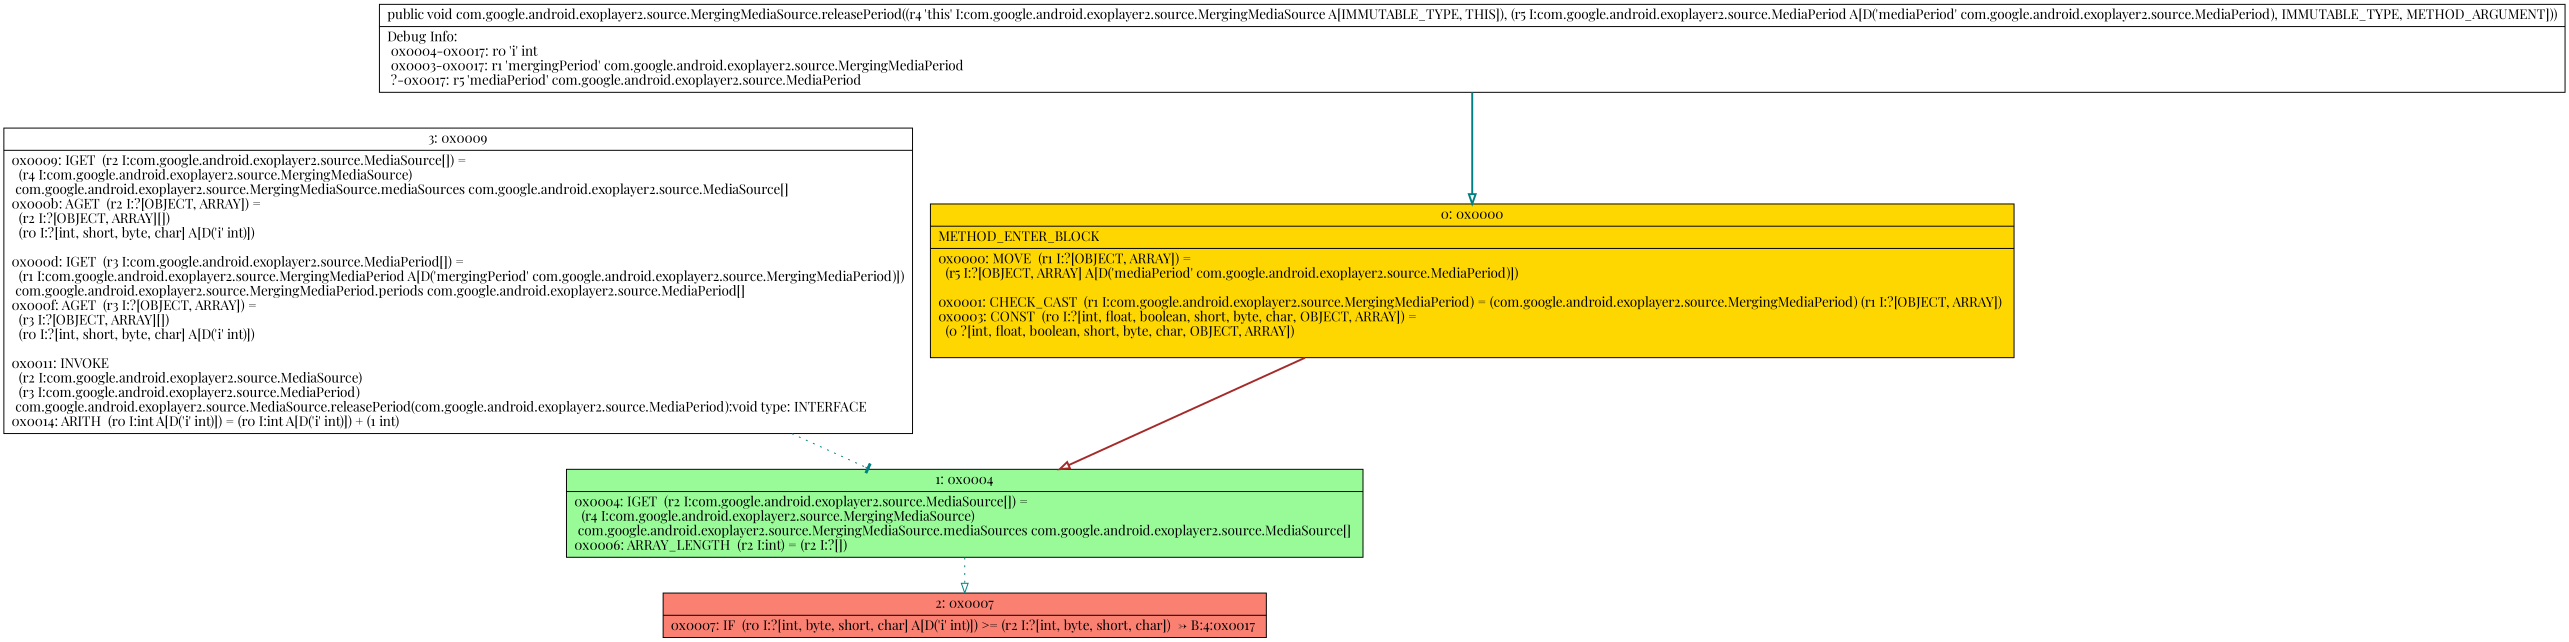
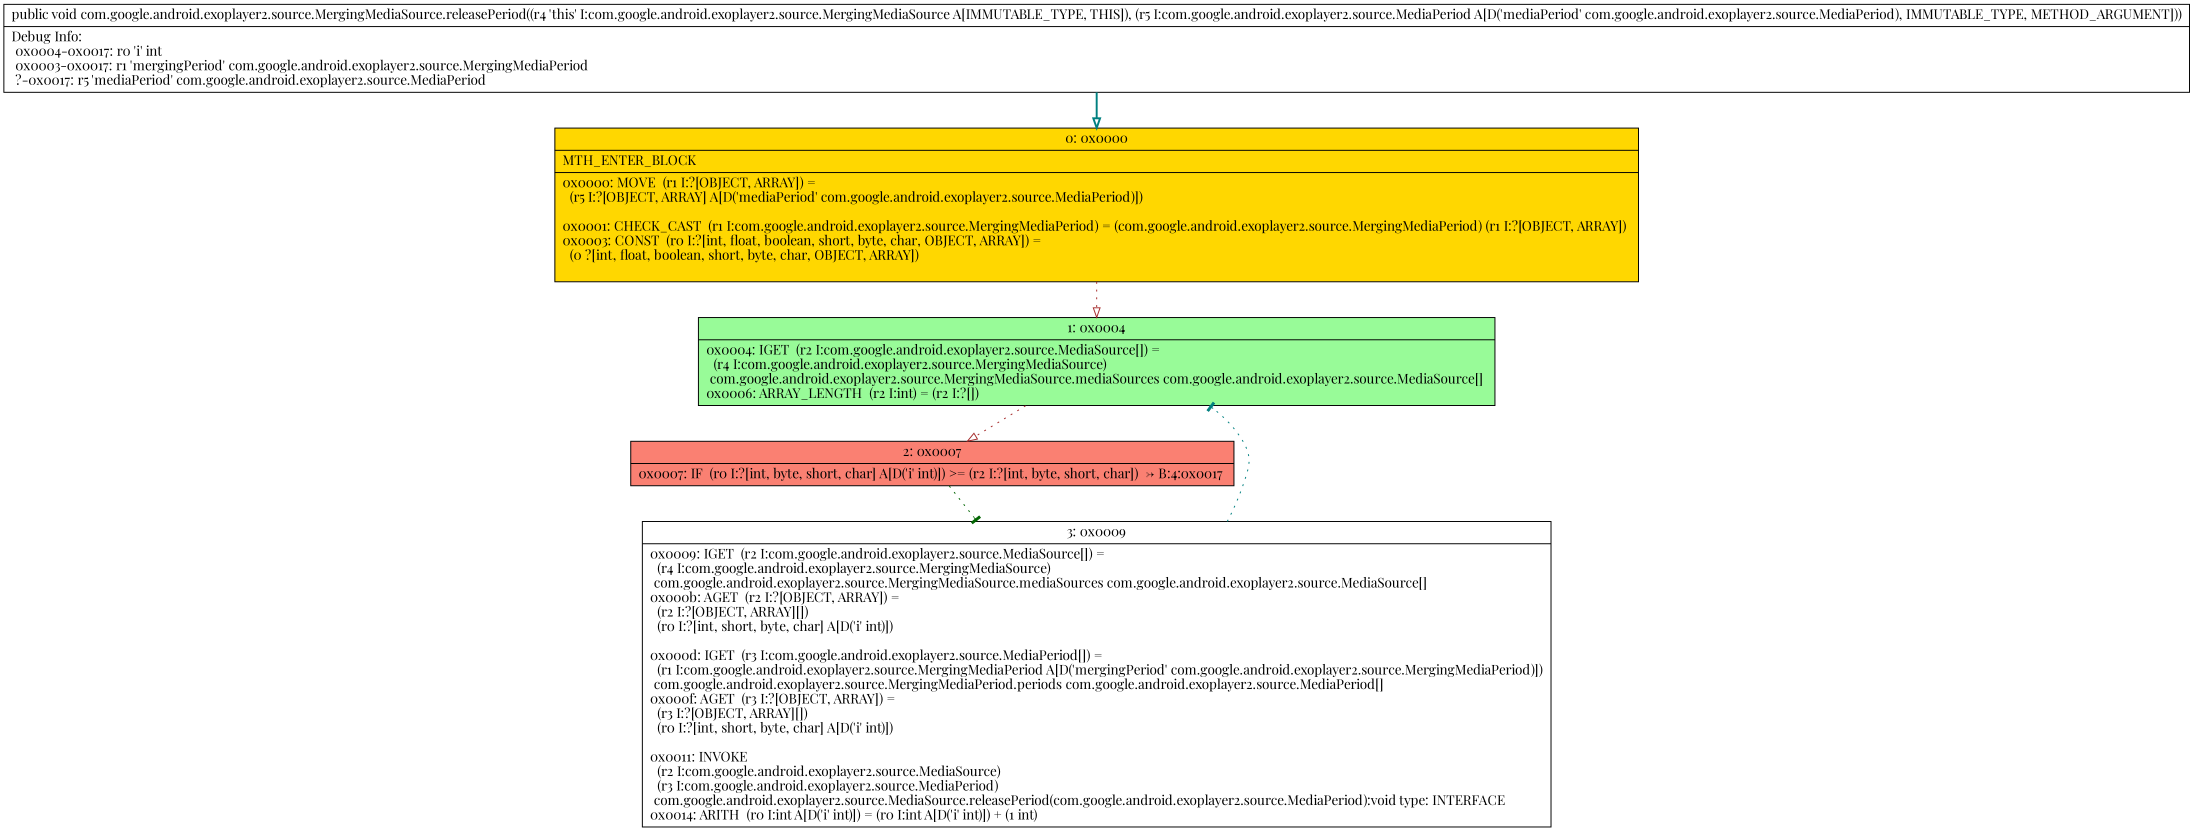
node "0: 0x0000": text "METHOD_ENTER_BLOCK" -> "MTH_ENTER_BLOCK"
edge "0: 0x0000" -> "1: 0x0004": style bold -> dotted
edge "2: 0x0007" -> "3: 0x0009": added
edge "1: 0x0004" -> "2: 0x0007": color teal -> brown
